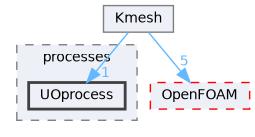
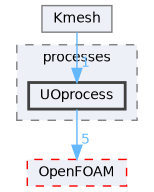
edge "Kmesh" -> "OpenFOAM": now "UOprocess" -> "OpenFOAM"
